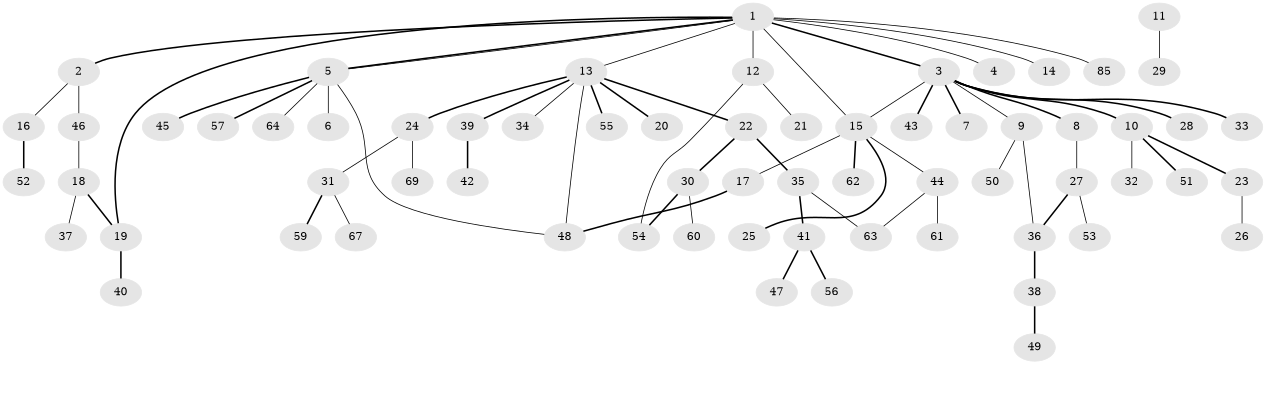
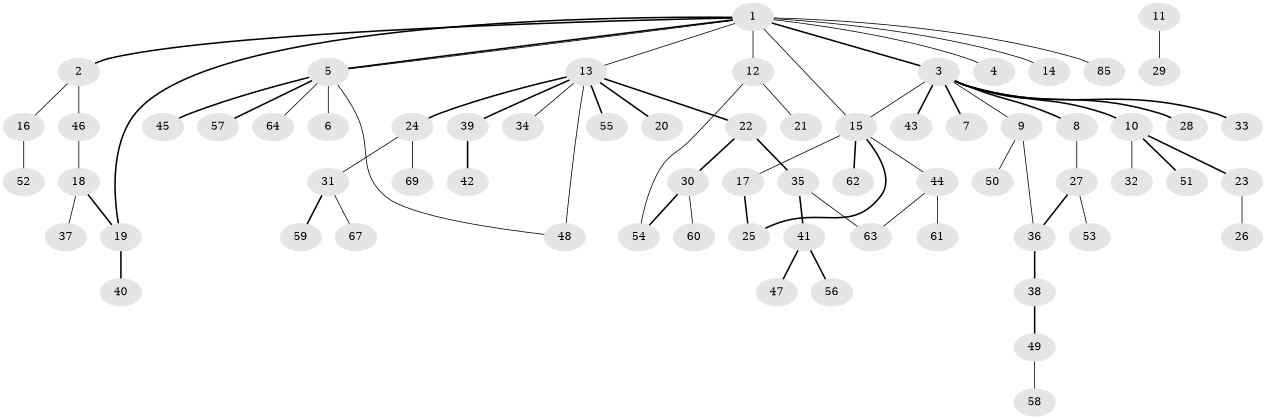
edge "16" -- "52": style bold -> solid
edge "17" -- "48": now "17" -- "25"
node "58": added
